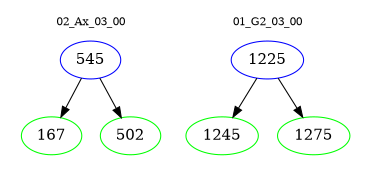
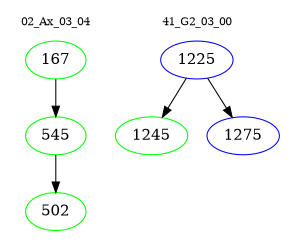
cluster "02_Ax_03_00": label "02_Ax_03_00" -> "02_Ax_03_04"
cluster "01_G2_03_00": label "01_G2_03_00" -> "41_G2_03_00"
node "545": color blue -> green
edge "545" -> "167": reversed
node "1275": color green -> blue
